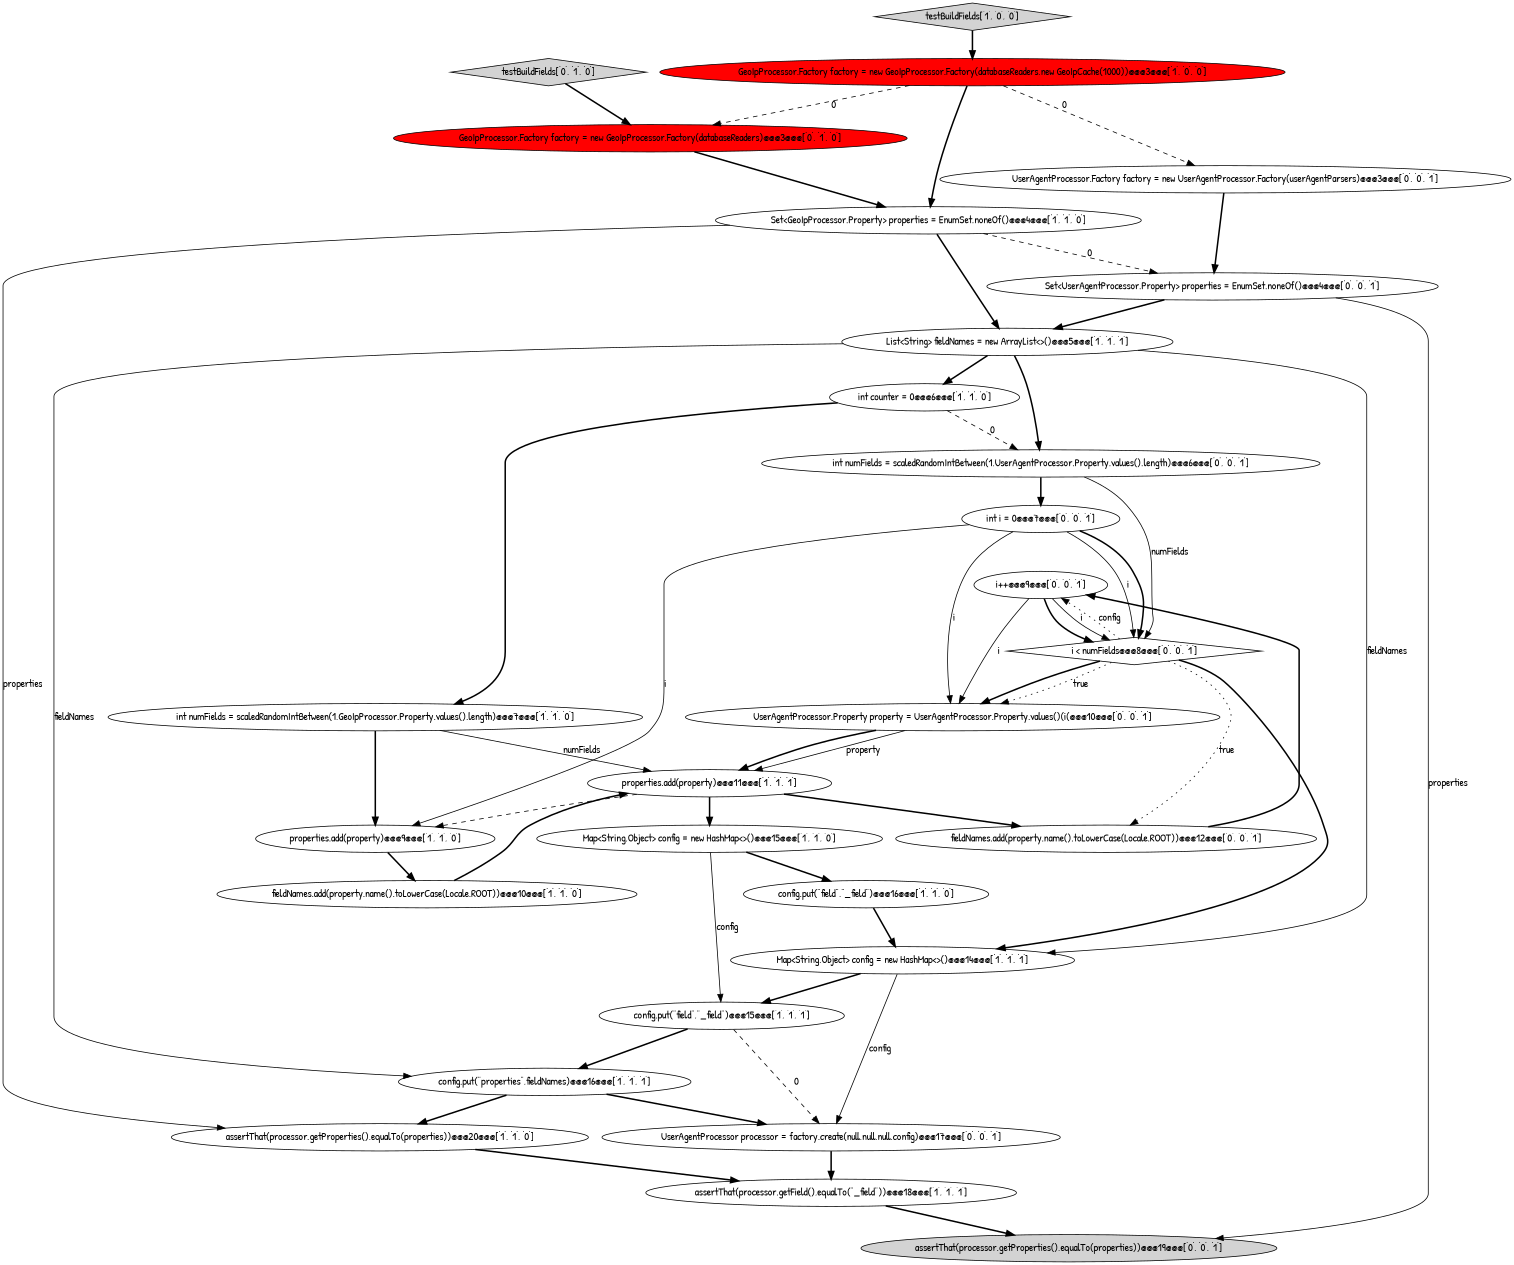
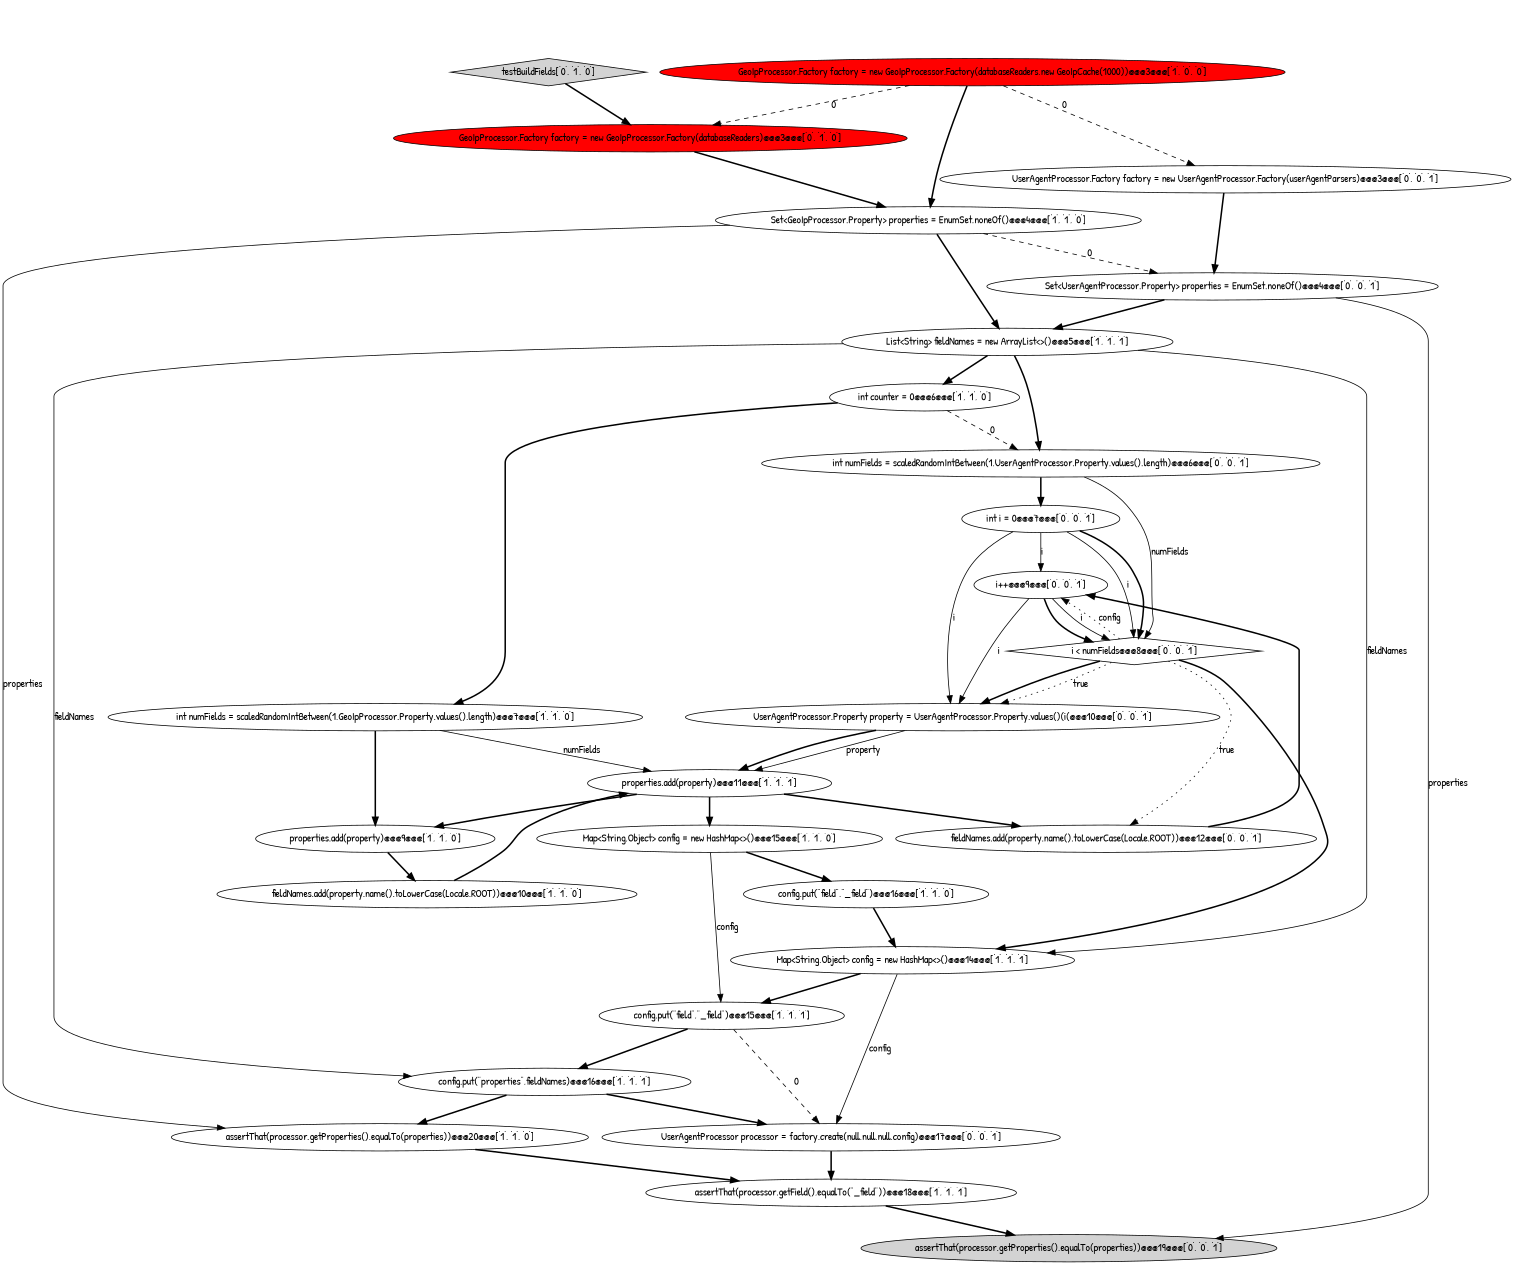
node "testBuildFields['1', '0', '0']": removed
edge "int i = 0@@@7@@@['0', '0', '1']" -> "properties.add(property)@@@9@@@['1', '1', '0']": now "int i = 0@@@7@@@['0', '0', '1']" -> "i++@@@9@@@['0', '0', '1']"
edge "properties.add(property)@@@11@@@['1', '1', '1']" -> "properties.add(property)@@@9@@@['1', '1', '0']": style dashed -> bold
